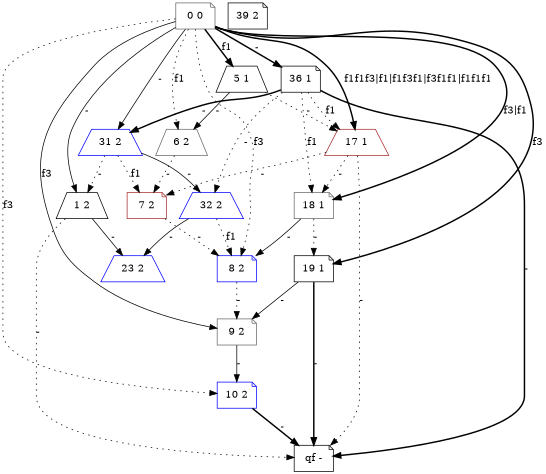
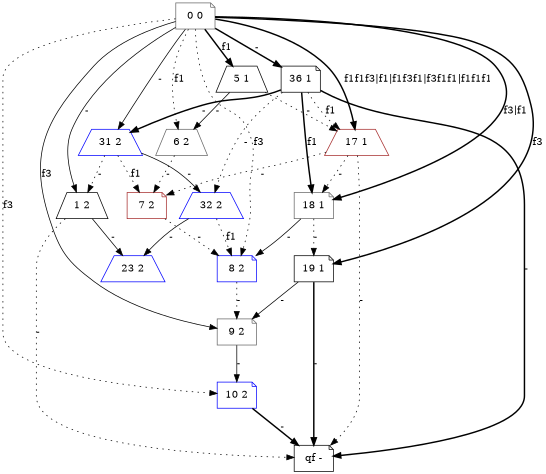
node "39 2": removed
edge "36 1" -> "18 1": style dotted -> bold
